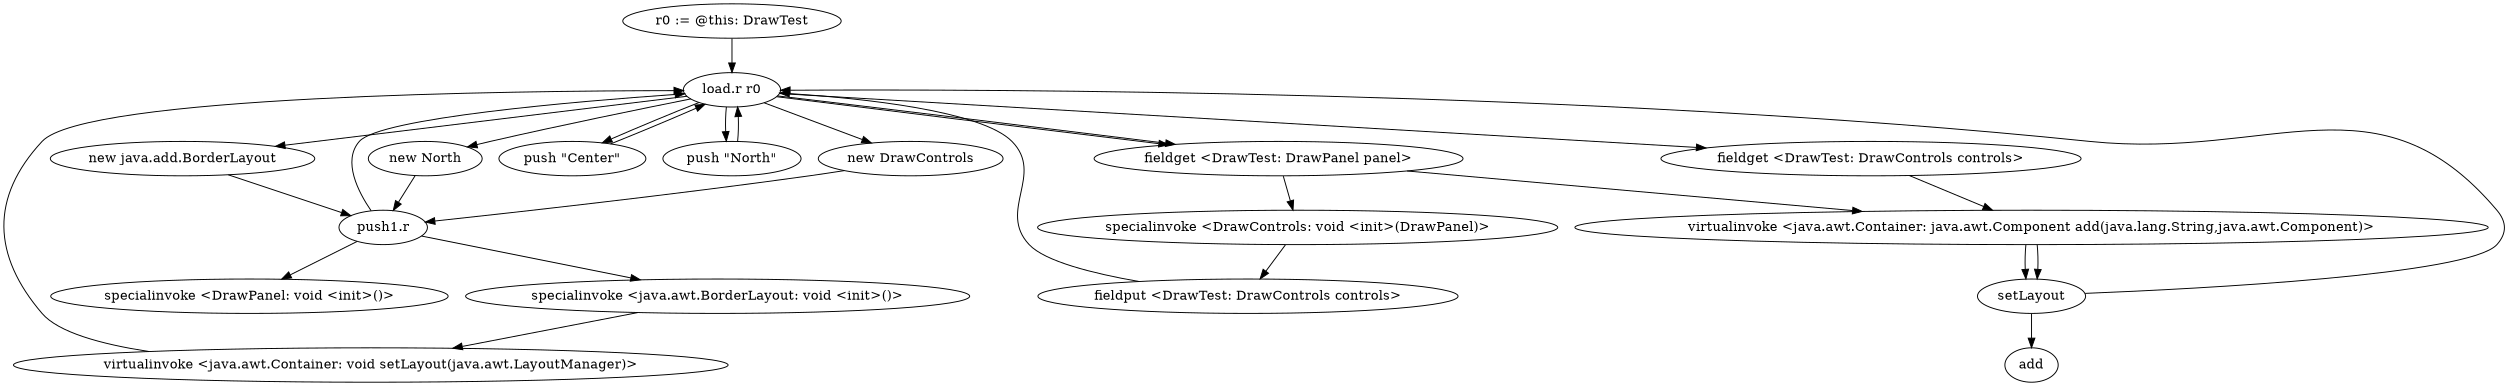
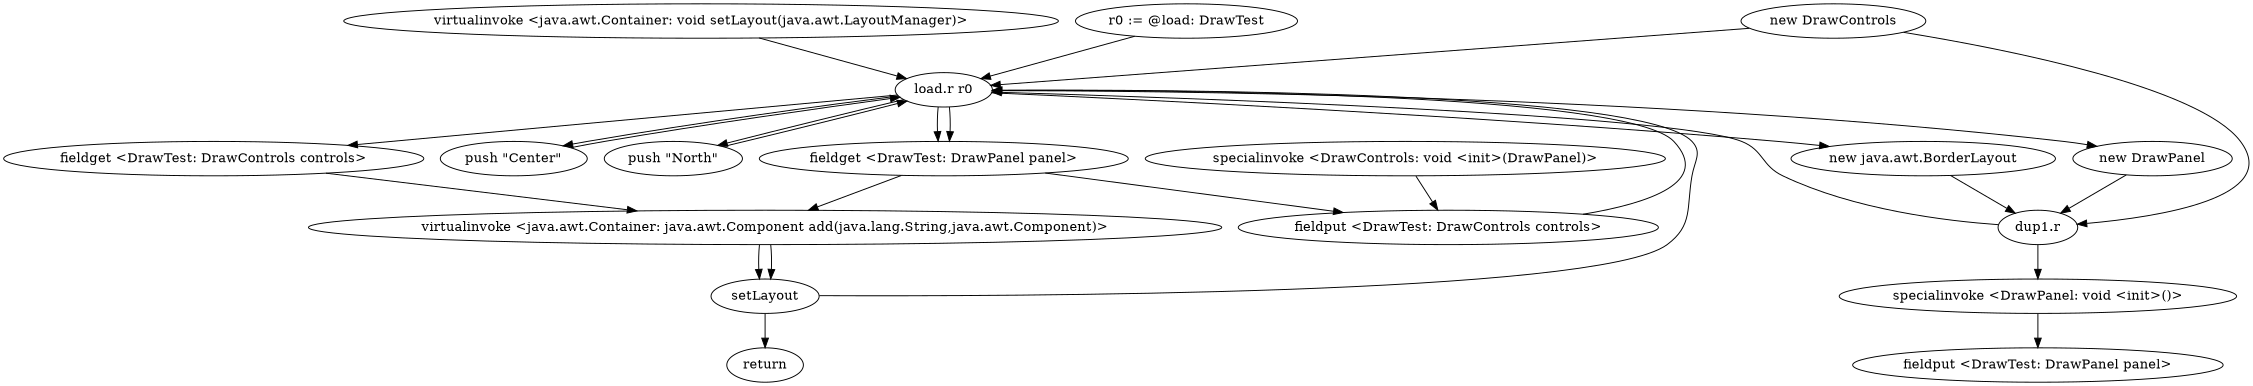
node "r0 := @this: DrawTest": label "r0 := @this: DrawTest" -> "r0 := @load: DrawTest"
edge "load.r r0" -> "new DrawControls": reversed
node "new java.add.BorderLayout": label "new java.add.BorderLayout" -> "new java.awt.BorderLayout"
node "new North": label "new North" -> "new DrawPanel"
edge "fieldget <DrawTest: DrawPanel panel>" -> "specialinvoke <DrawControls: void <init>(DrawPanel)>": now "fieldget <DrawTest: DrawPanel panel>" -> "fieldput <DrawTest: DrawControls controls>"
node "push1.r": label "push1.r" -> "dup1.r"
node "specialinvoke <java.awt.BorderLayout: void <init>()>": removed
node "add": label "add" -> "return"
node "fieldput <DrawTest: DrawPanel panel>": added
